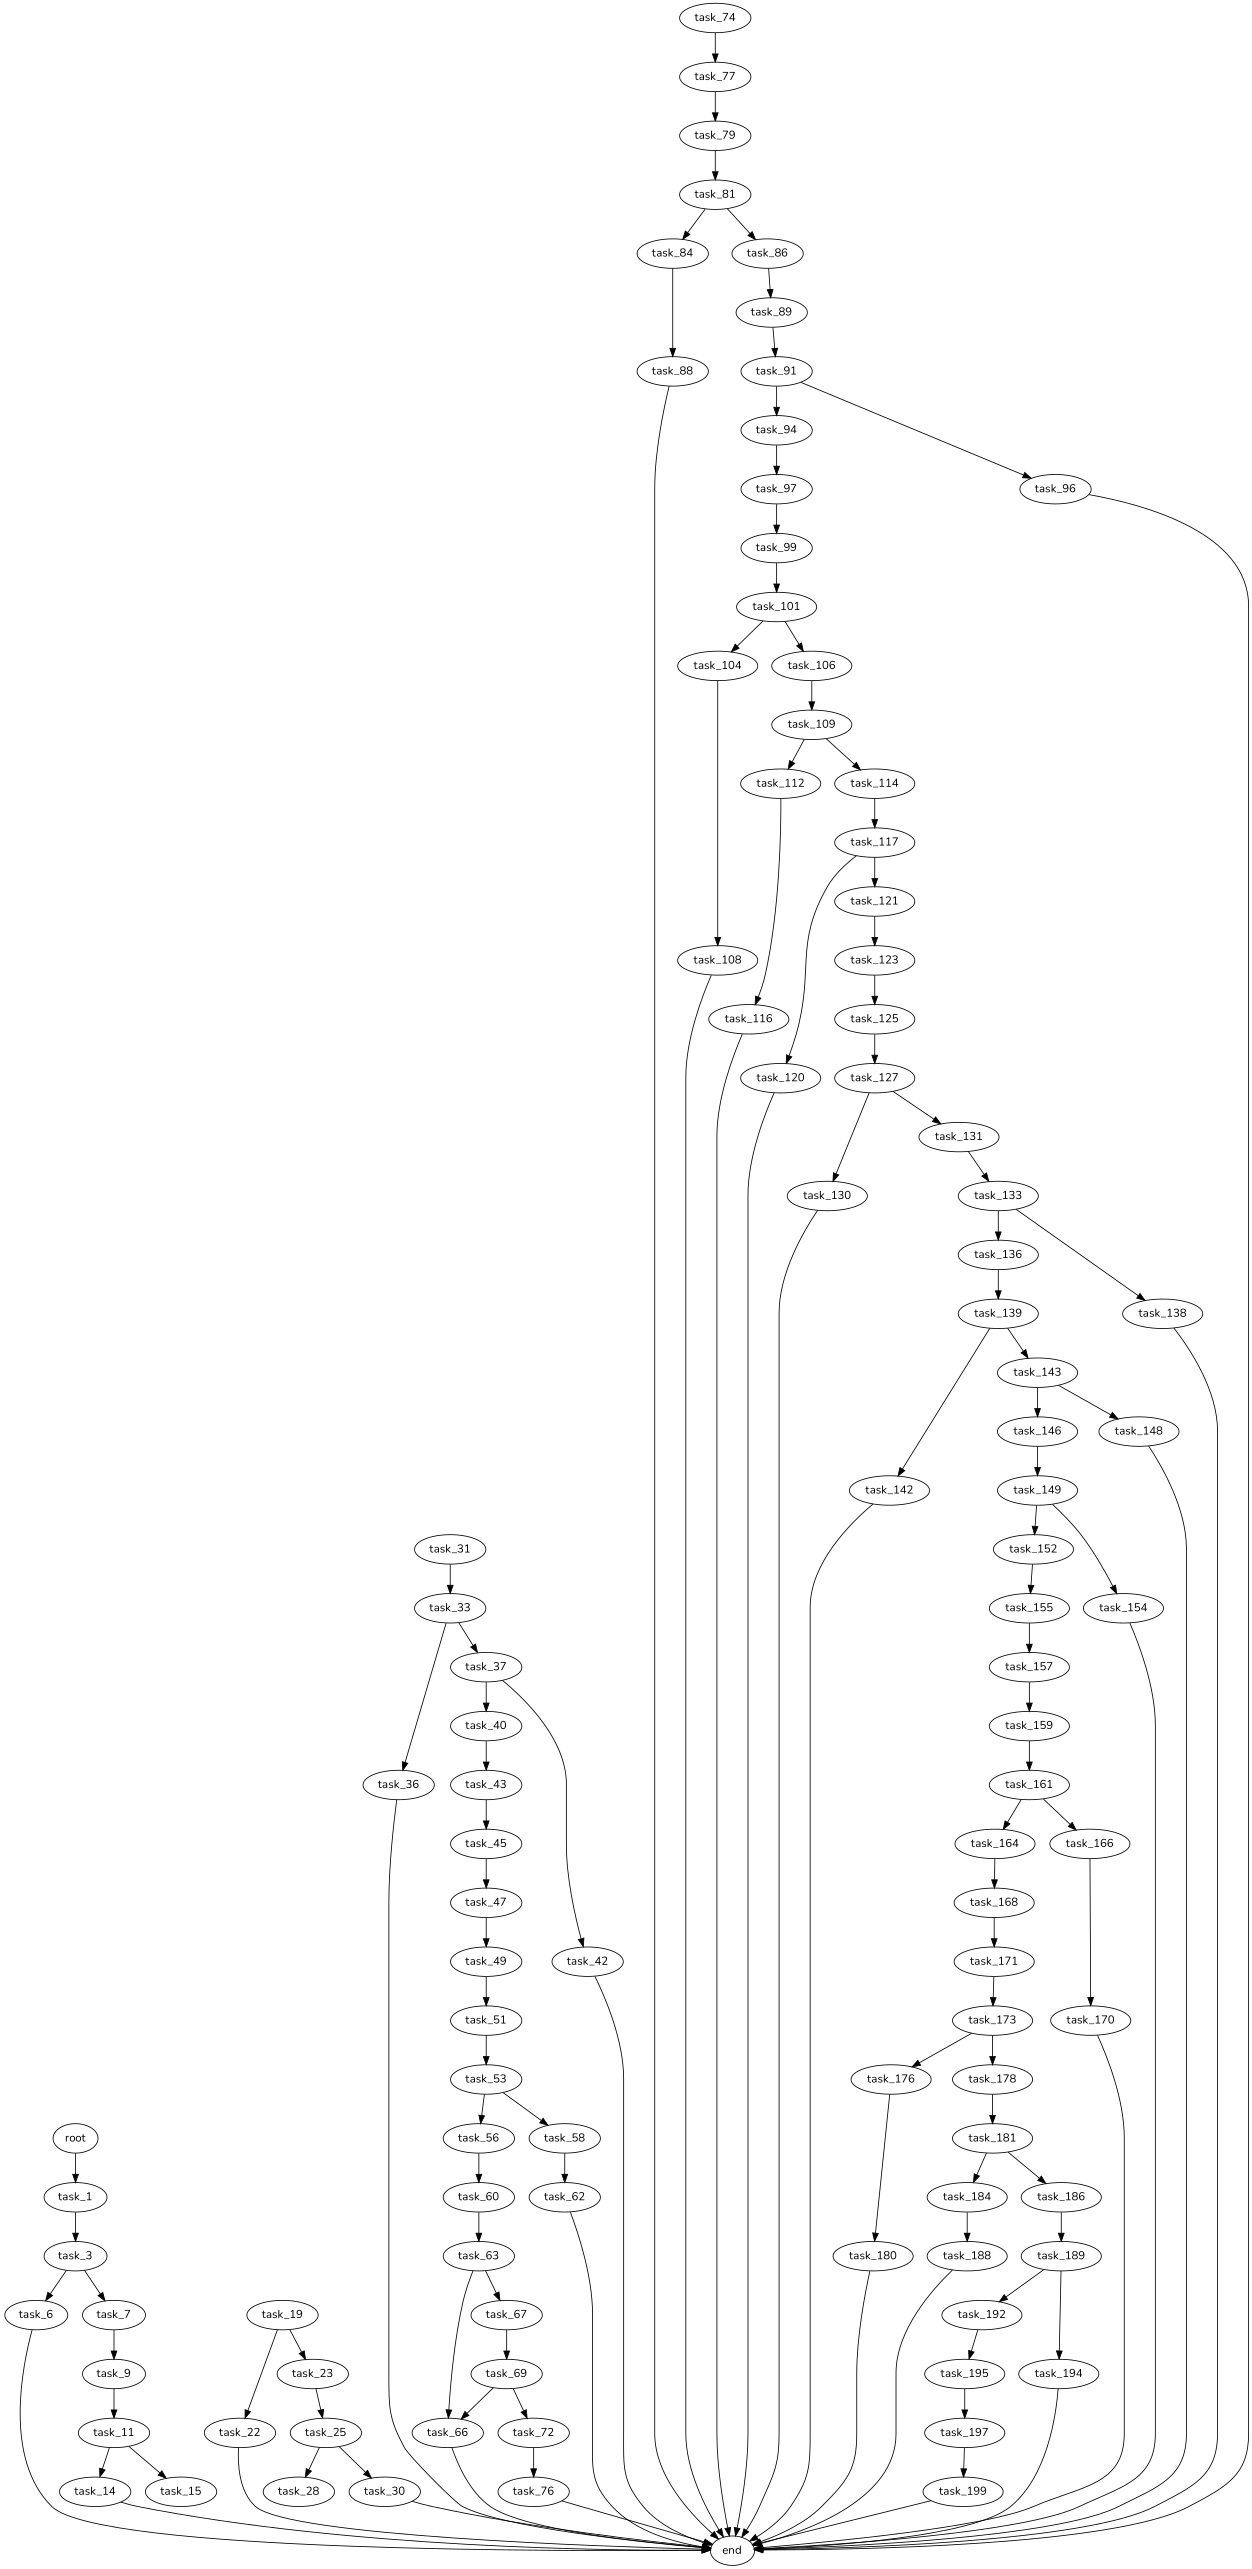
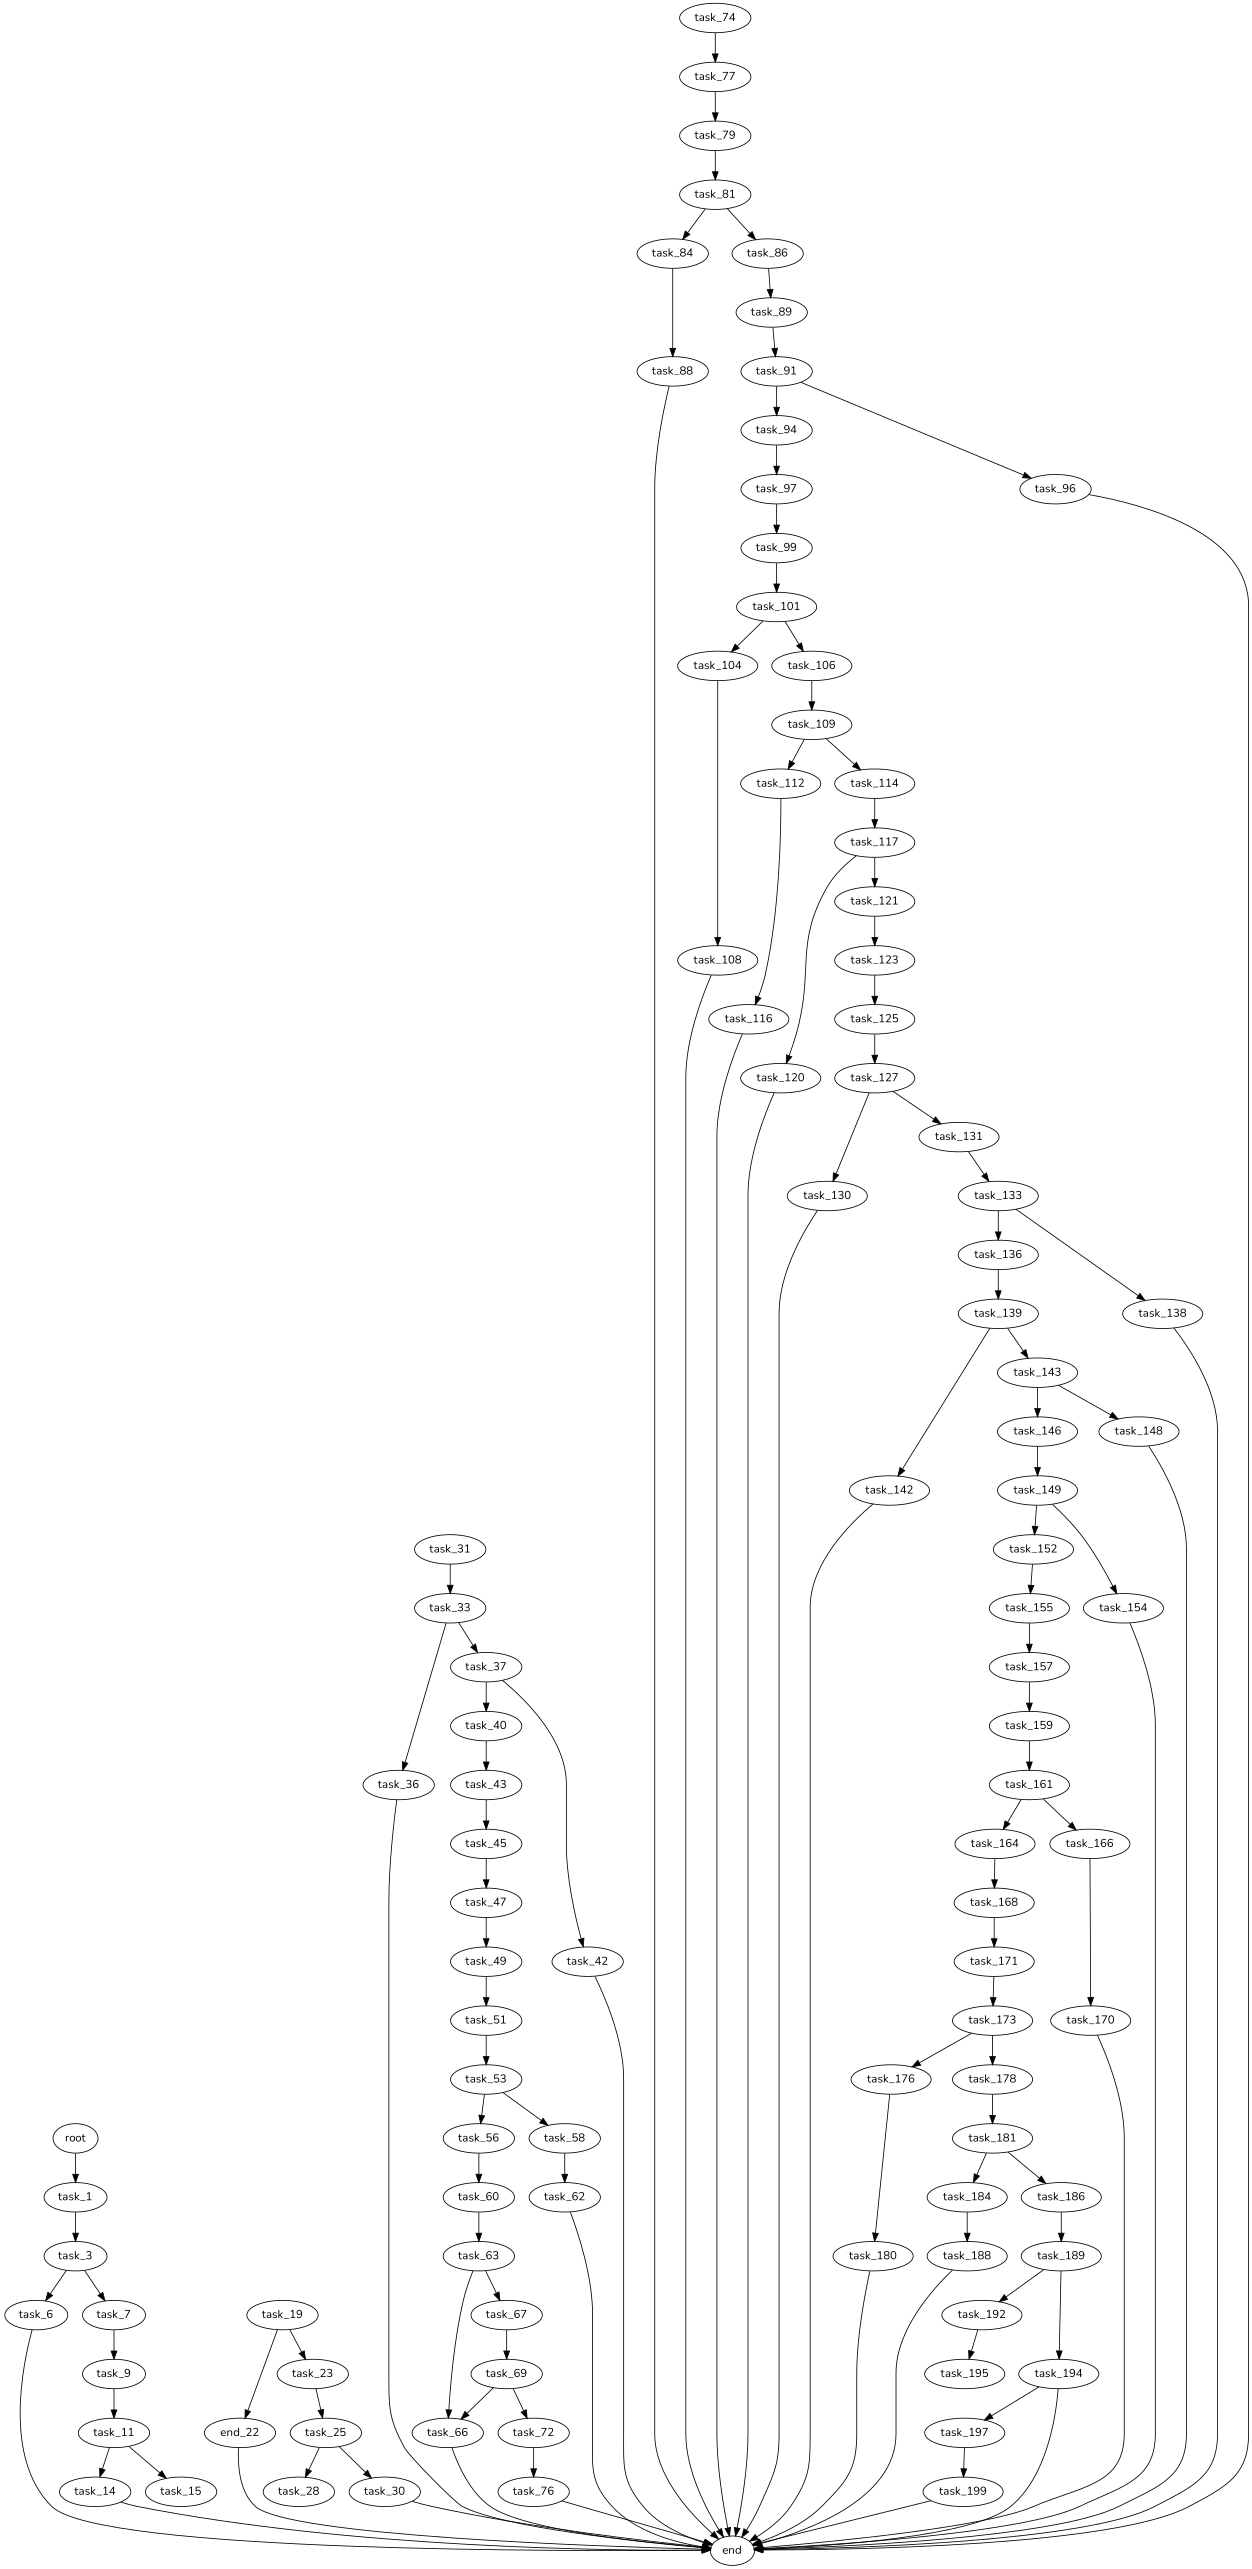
edge "task_195" -> "task_197": now "task_194" -> "task_197"
node "task_22": label "task_22" -> "end_22"
